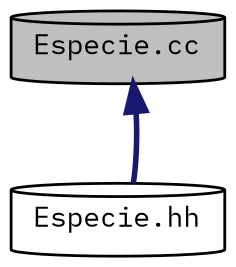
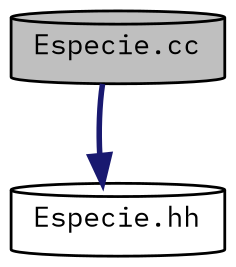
edge "Especie.hh" -> "Especie.cc": reversed
